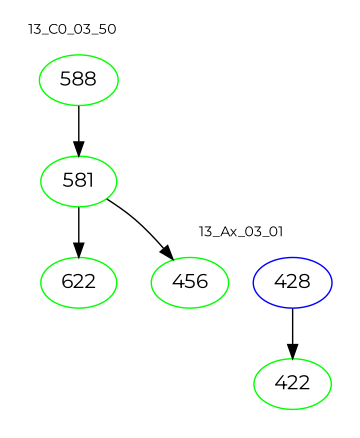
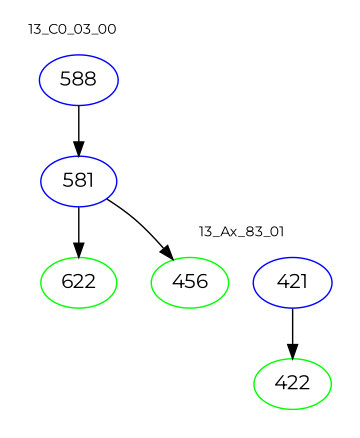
cluster "13_C0_03_50": label "13_C0_03_50" -> "13_C0_03_00"
node "588": color green -> blue
node "581": color green -> blue
cluster "13_Ax_03_01": label "13_Ax_03_01" -> "13_Ax_83_01"
node "428": label "428" -> "421"
